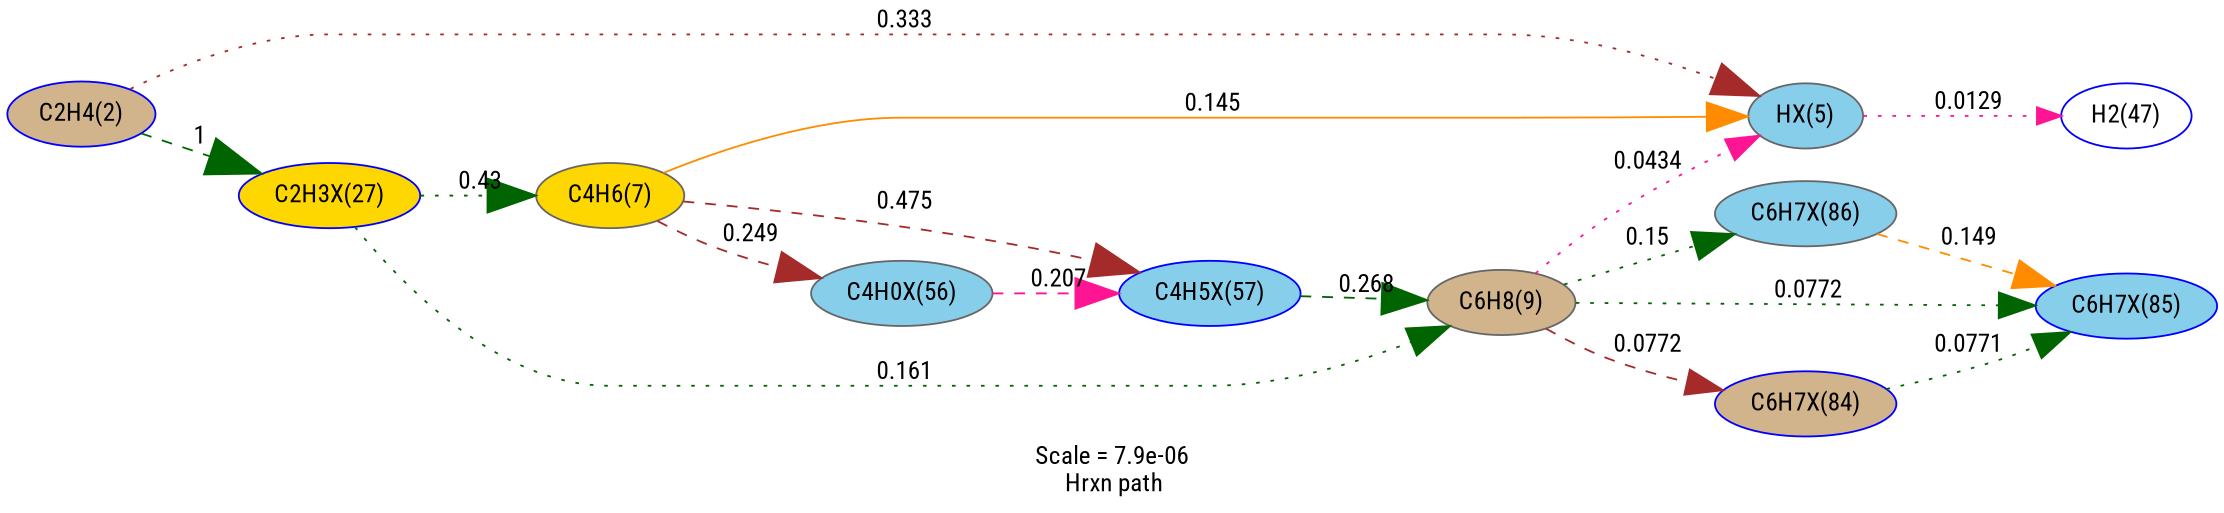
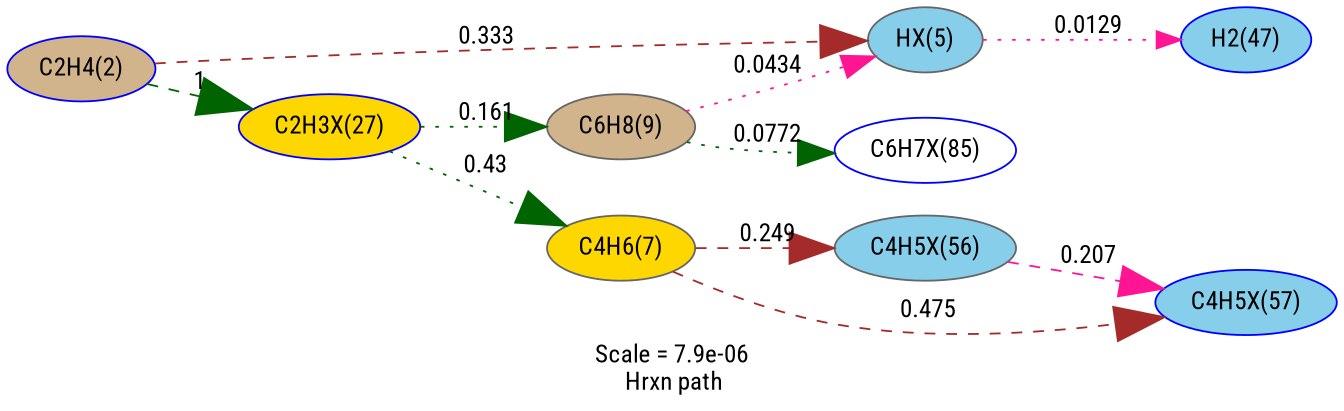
edge "C2H4(2)" -> "HX(5)": style dotted -> dashed
node "H2(47)": fillcolor white -> skyblue
edge "C4H6(7)" -> "HX(5)": removed, label "0.145"
node "C6H7X(86)": removed
node "C4H0X(56)": label "C4H0X(56)" -> "C4H5X(56)"
edge "C4H5X(57)" -> "C6H8(9)": removed, label "0.268"
node "C6H7X(85)": fillcolor skyblue -> white
node "C6H7X(84)": removed
